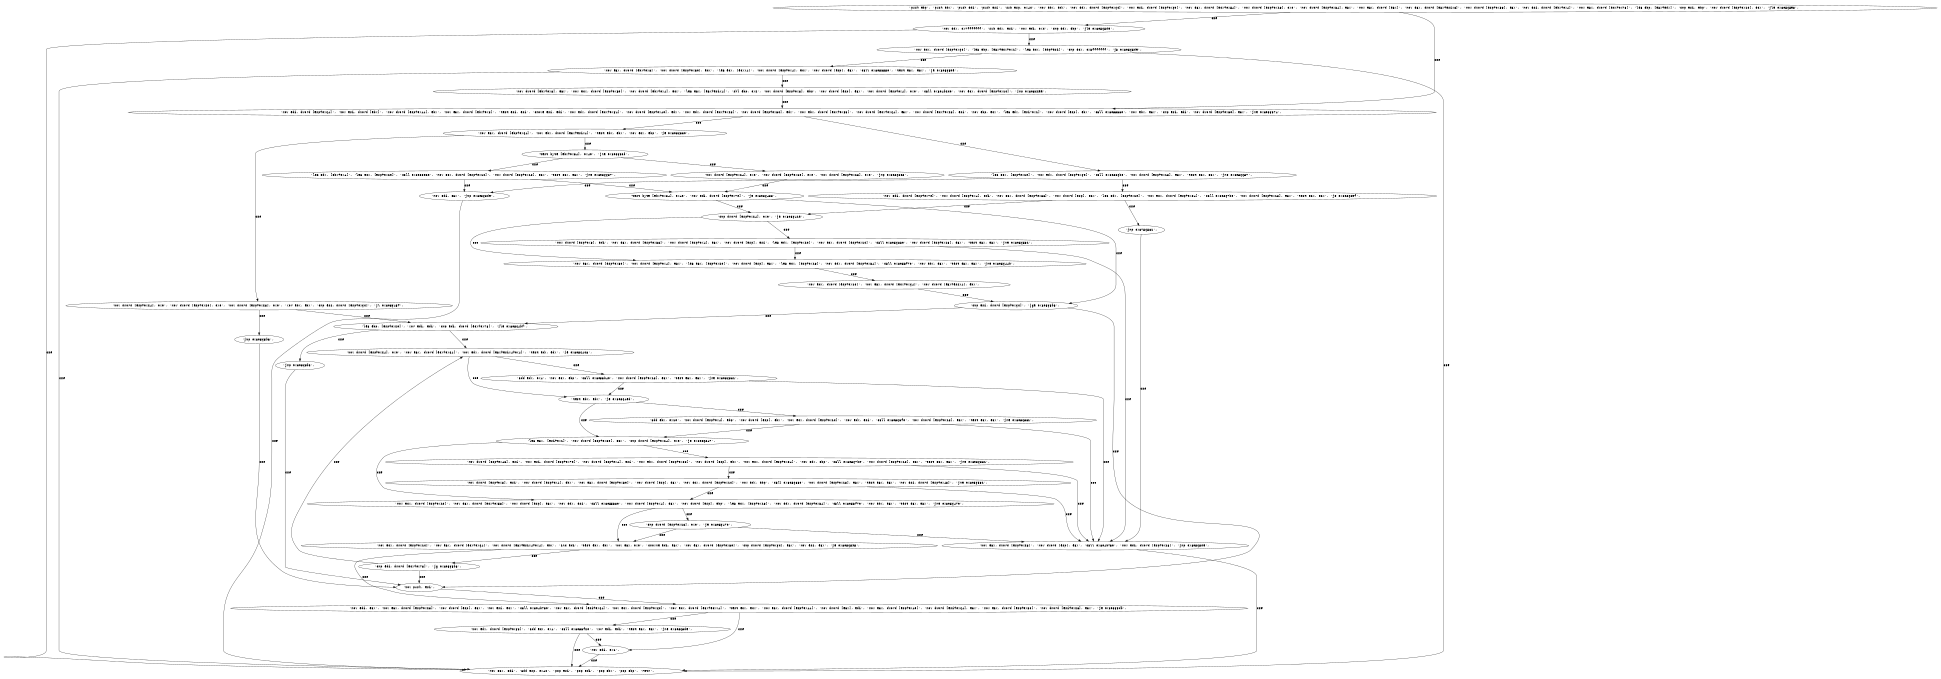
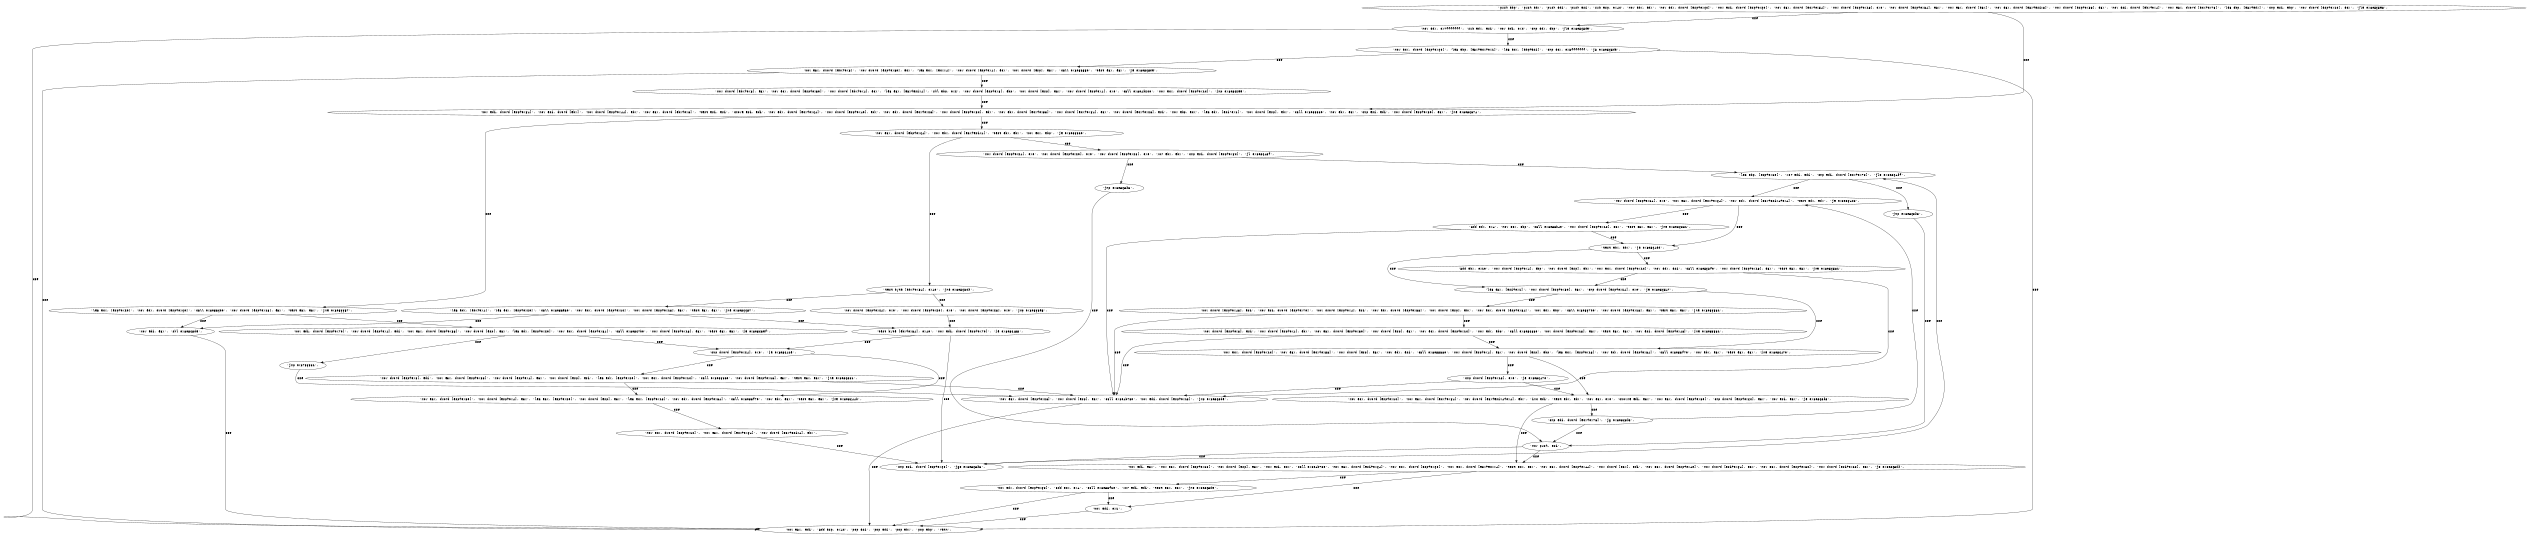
node "'mov edi, eax', 'jmp 0x80565de',": label "'mov edi, eax', 'jmp 0x80565de'," -> "'mov edi, eax', 'shl 0x80565de',"
edge "'cmp esi, dword [esp+0x6c]', 'jge 0x8056593'," -> "'mov push, esi',": reversed
